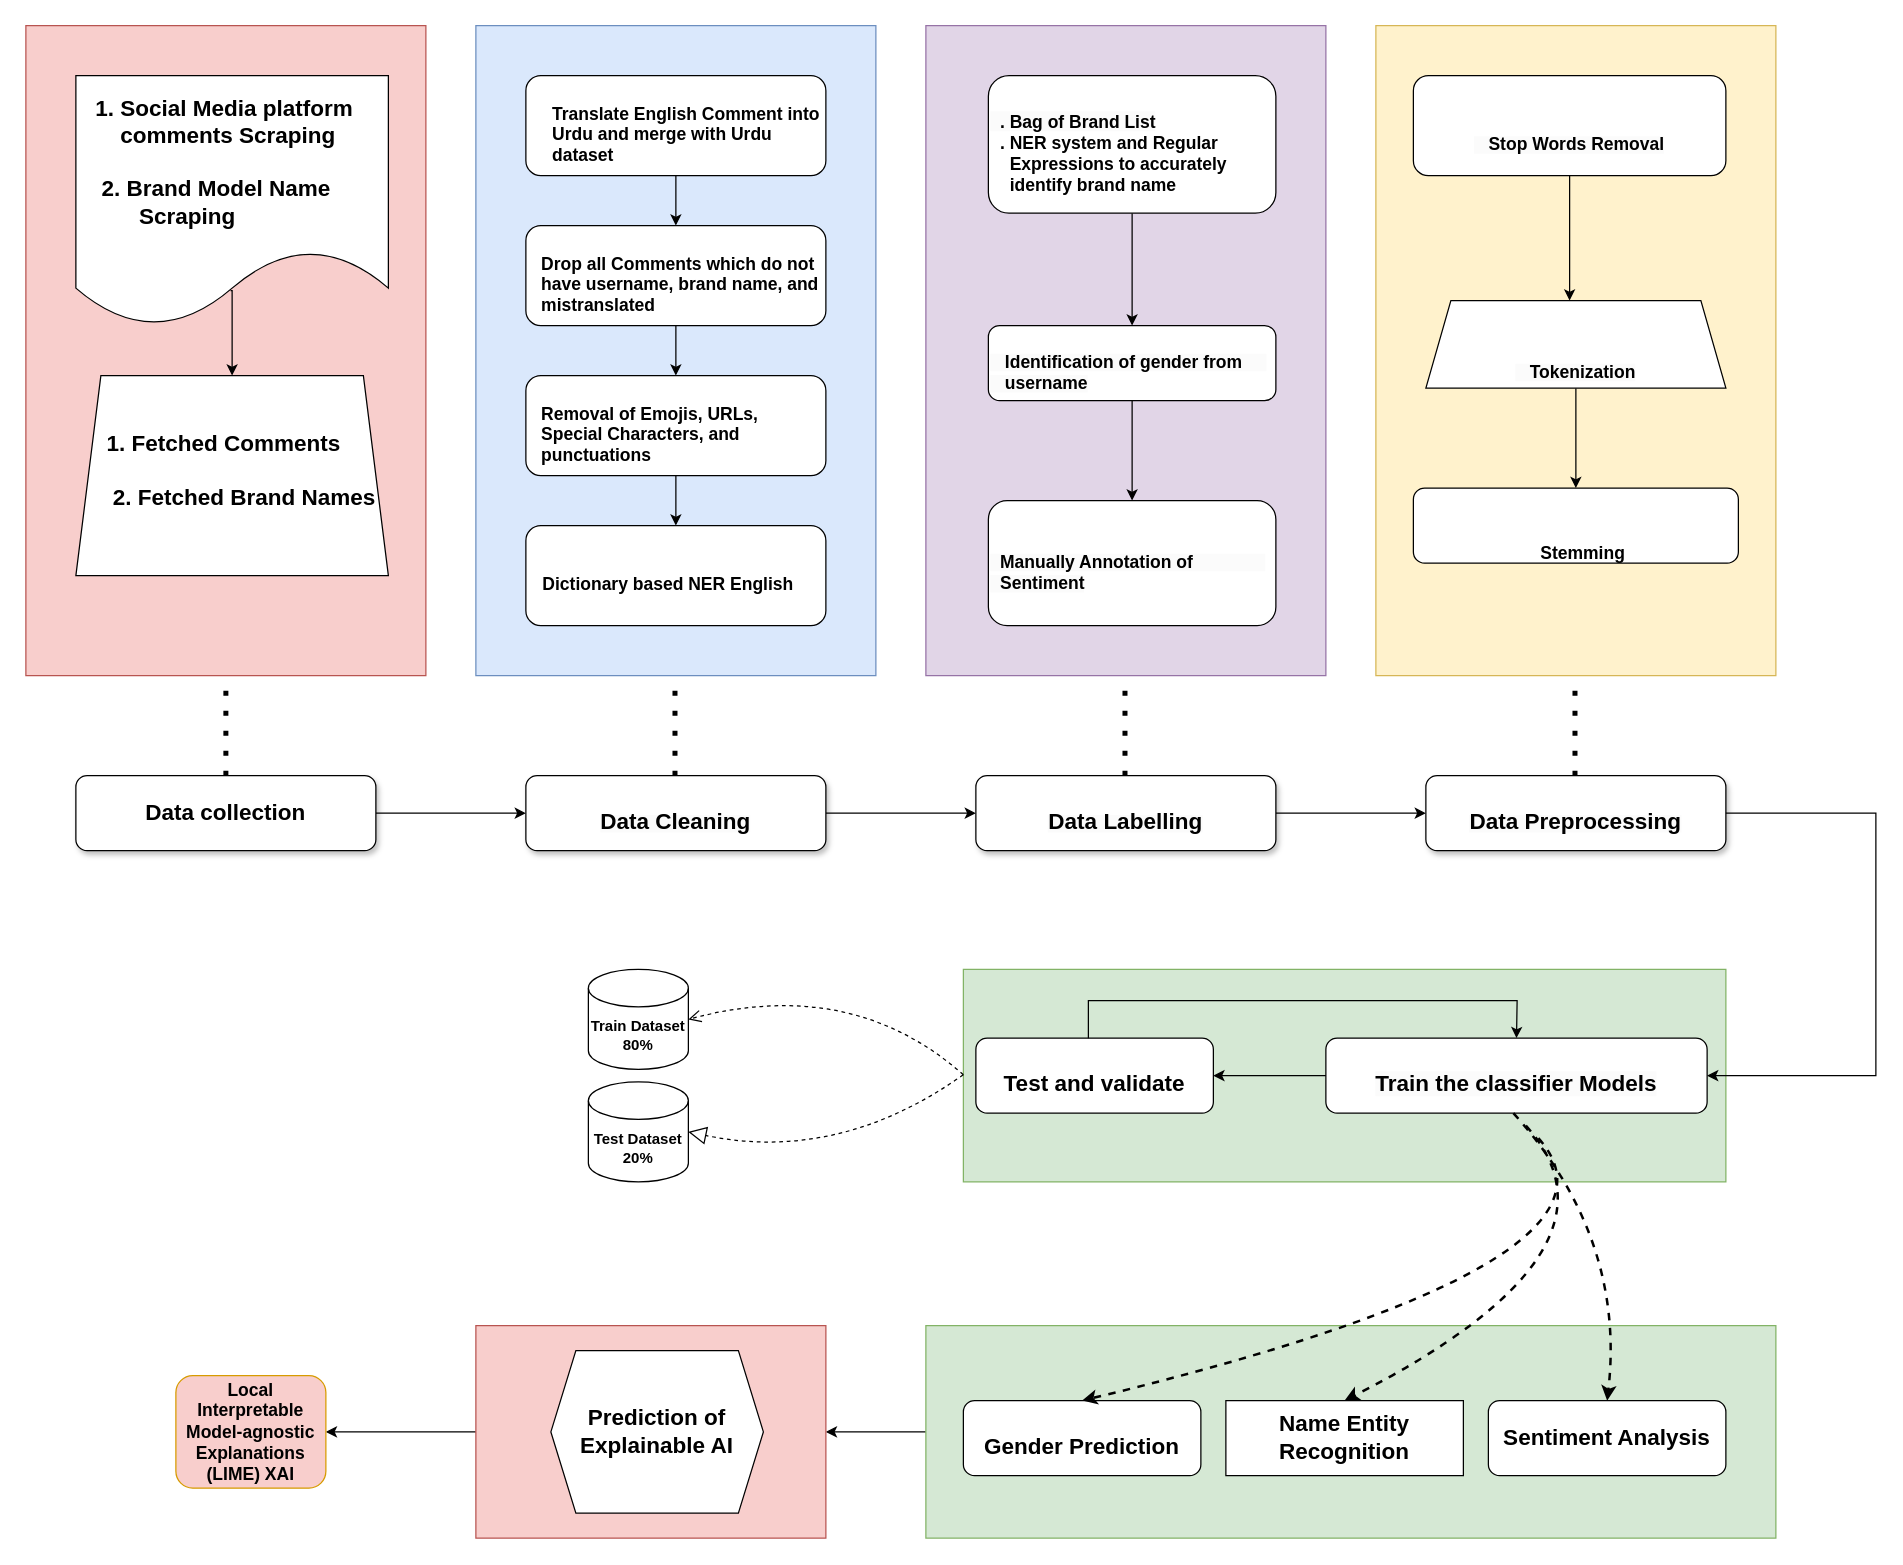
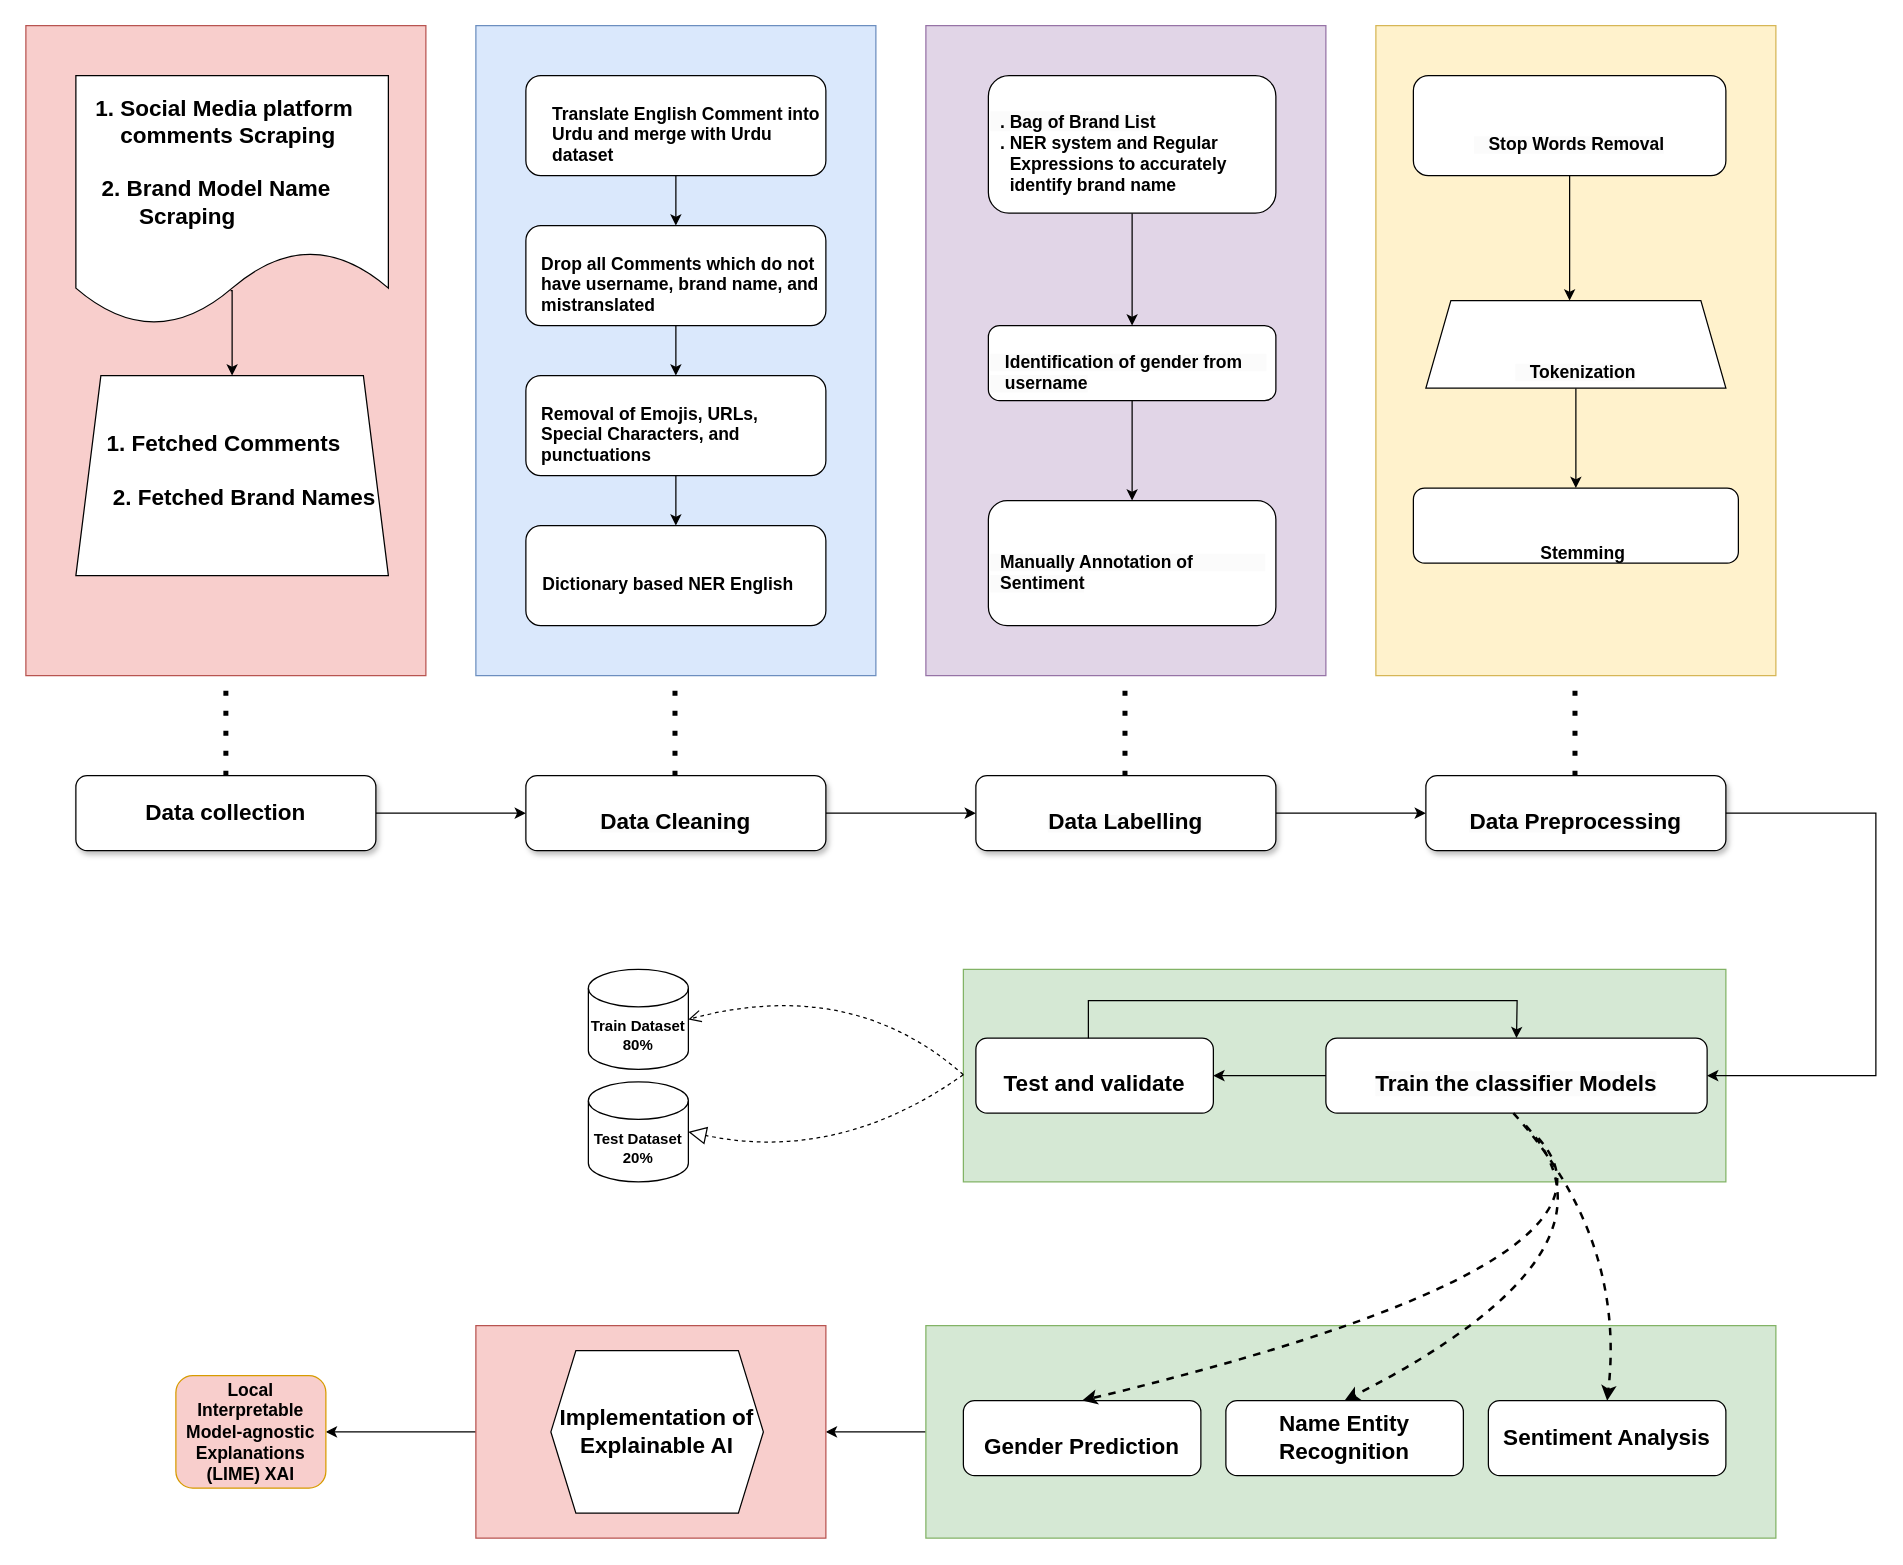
node "Prediction of Explainable AI": label "Prediction of Explainable AI" -> "Implementation of Explainable AI"
node "Name Entity Recognition": shape rectangle -> rounded rectangle
